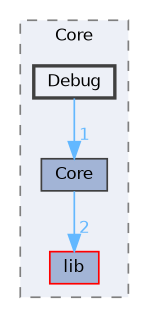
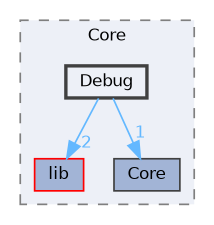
edge "Core" -> "lib": now "Debug" -> "lib"
